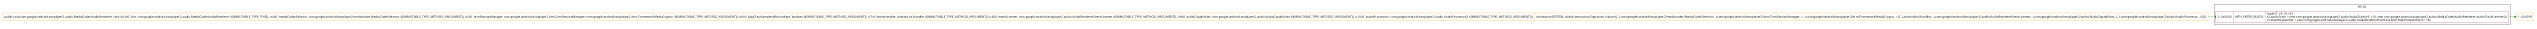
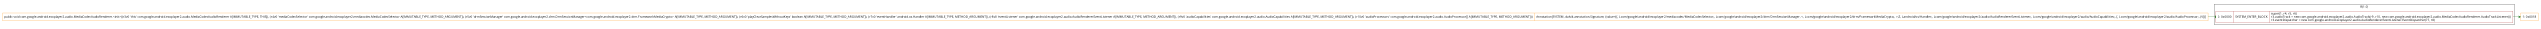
node "0: 0x0000": text "MTH_ENTER_BLOCK" -> "SYSTEM_ENTER_BLOCK"
